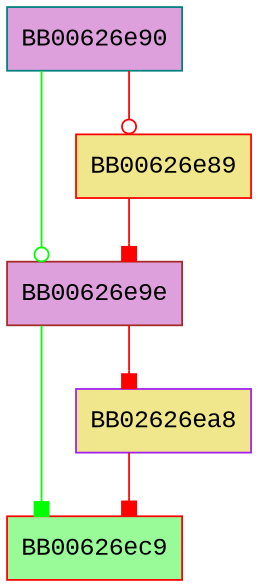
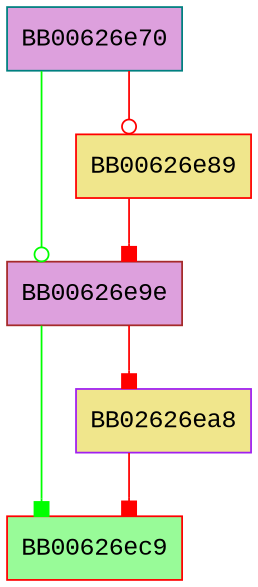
node "BB00626e90": label "BB00626e90" -> "BB00626e70"
